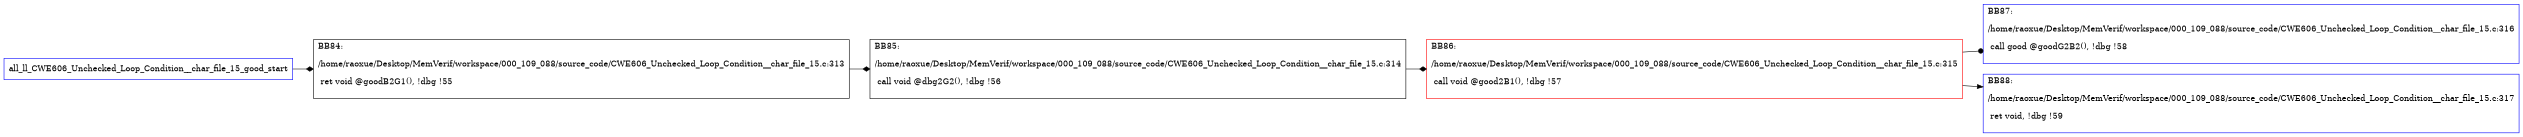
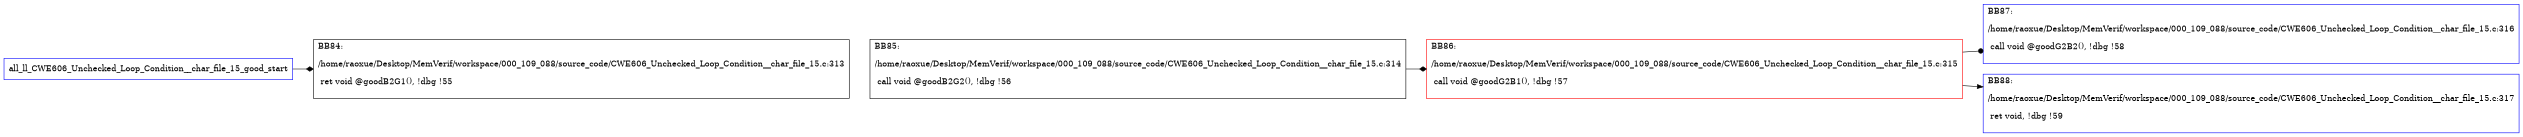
node "BB87:": text "call good @goodG2B2(), !dbg !58" -> "call void @goodG2B2(), !dbg !58"
edge "BB84:" -> "BB85:": removed
node "BB85:": text "call void @dbg2G2(), !dbg !56" -> "call void @goodB2G2(), !dbg !56"
node "BB86:": text "call void @good2B1(), !dbg !57" -> "call void @goodG2B1(), !dbg !57"
